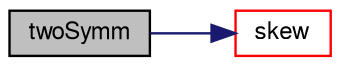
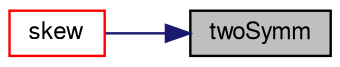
edge "twoSymm" -> "skew": reversed
